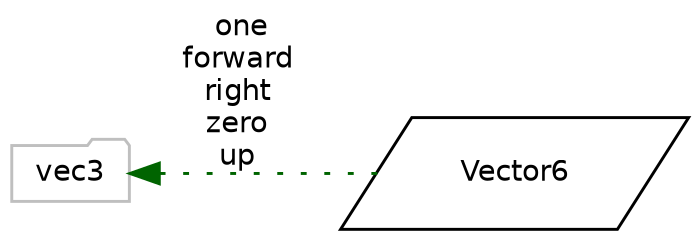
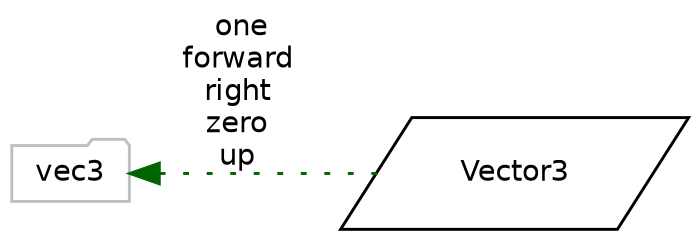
node "Vector6": label "Vector6" -> "Vector3"
